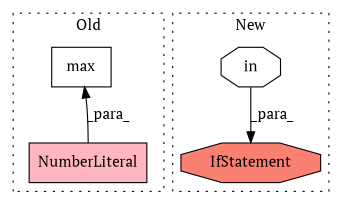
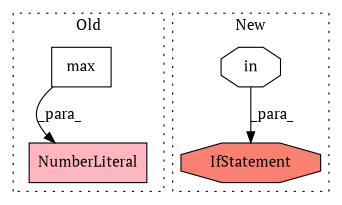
edge "NumberLiteral" -> "max": reversed
